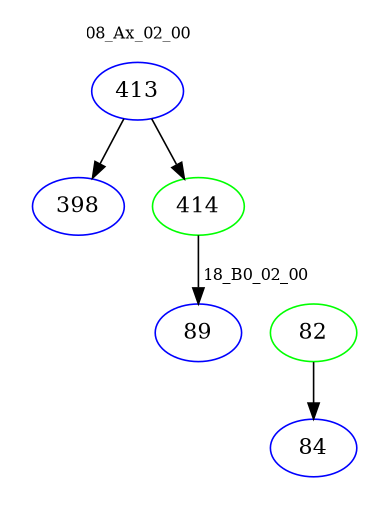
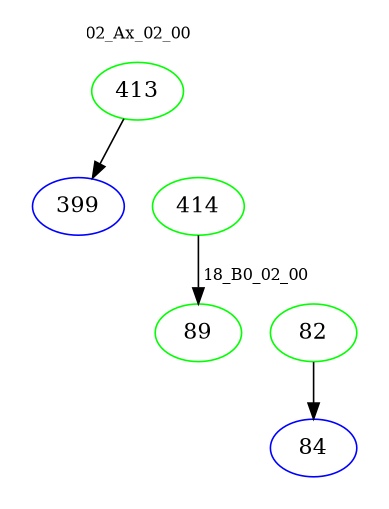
cluster "08_Ax_02_00": label "08_Ax_02_00" -> "02_Ax_02_00"
node "413": color blue -> green
edge "413" -> "414": removed
node "398": label "398" -> "399"
node "89": color blue -> green
